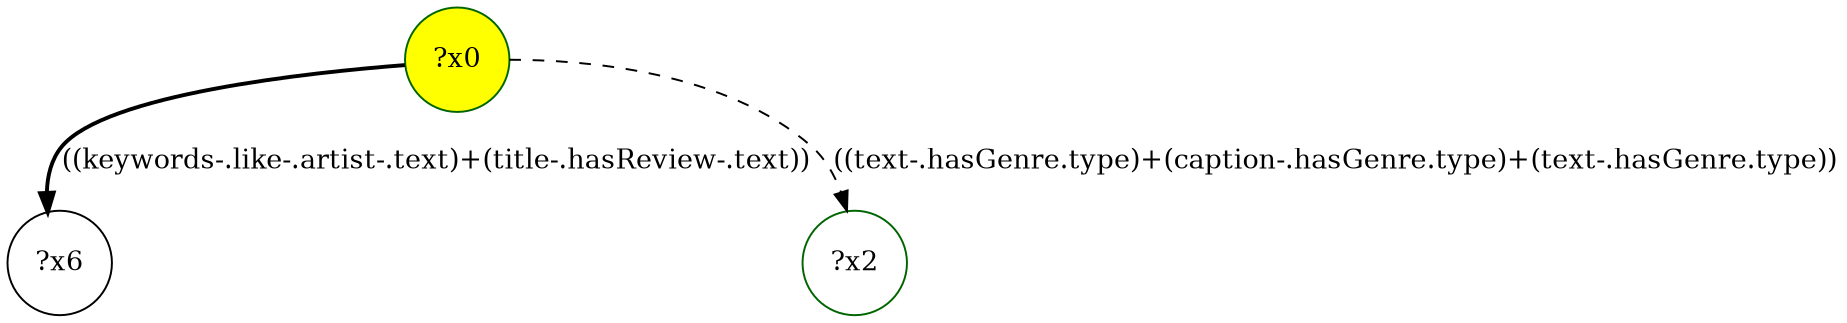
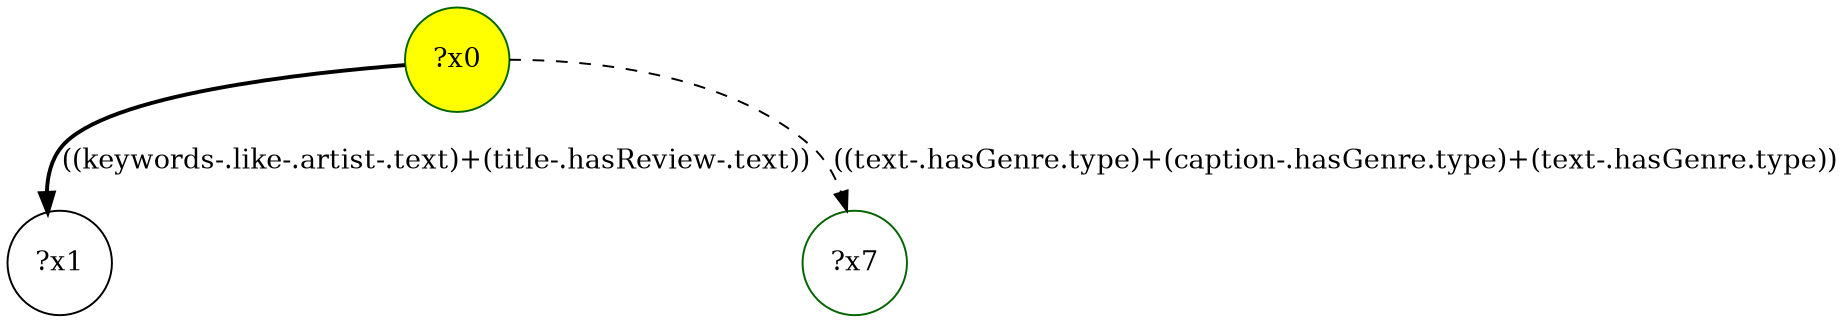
node "?x6": label "?x6" -> "?x1"
node "?x2": label "?x2" -> "?x7"
